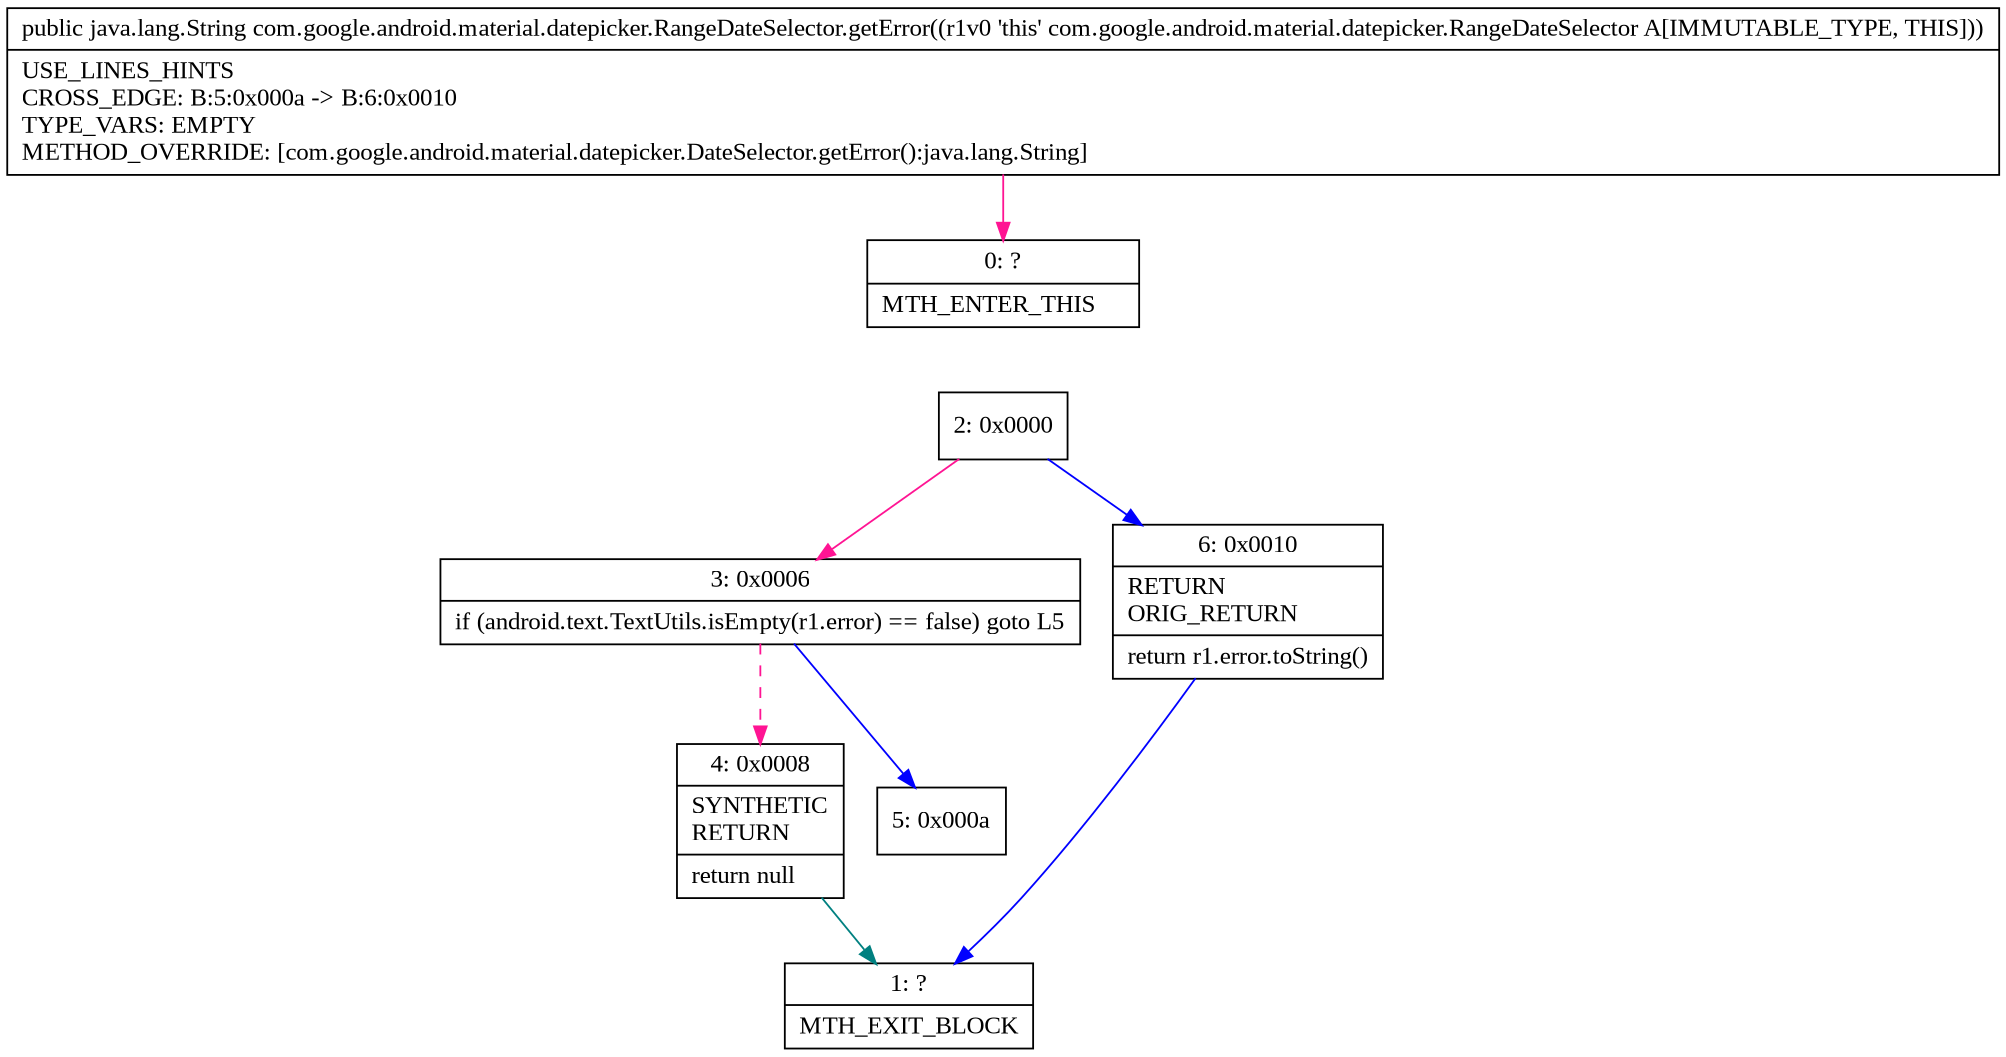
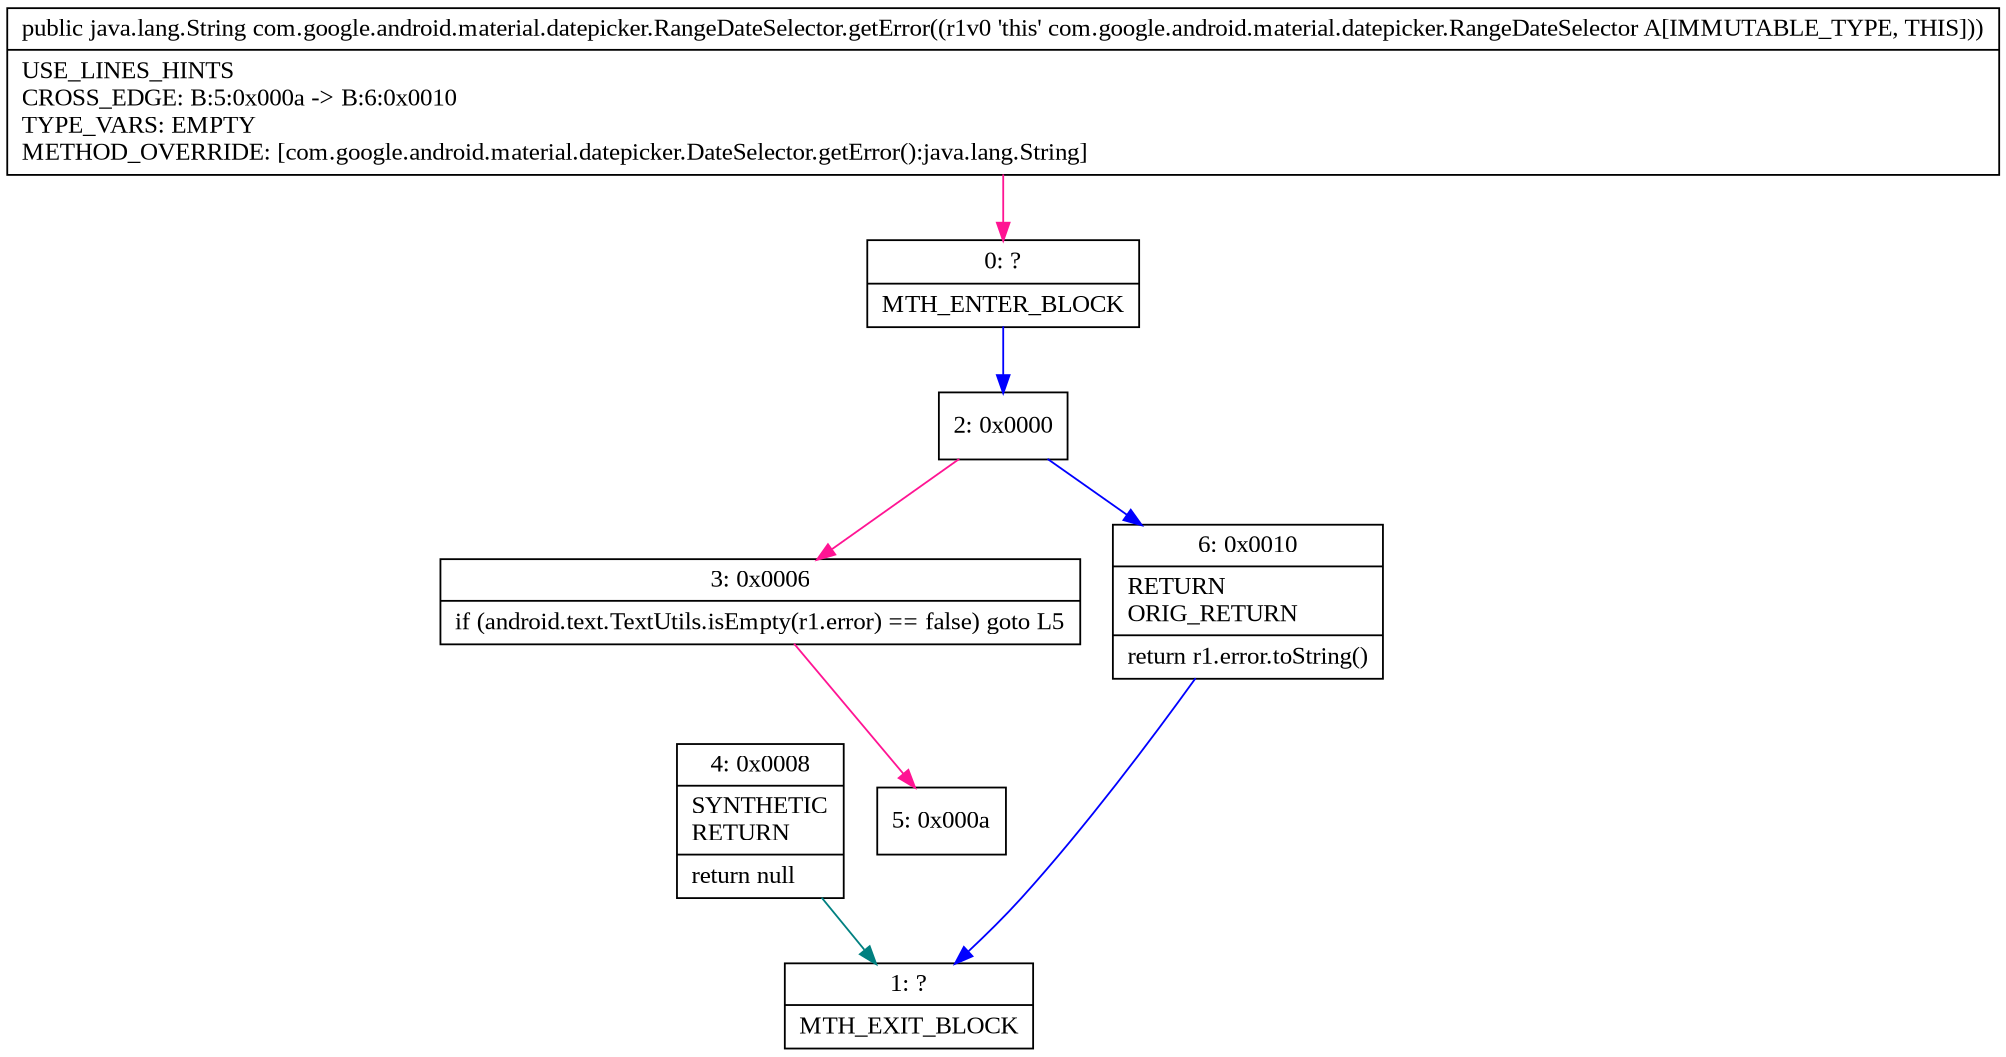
node "0: ?": text "MTH_ENTER_THIS" -> "MTH_ENTER_BLOCK"
edge "0: ?" -> "2: 0x0000": added
edge "3: 0x0006" -> "4: 0x0008": removed
edge "3: 0x0006" -> "5: 0x000a": color blue -> deeppink
